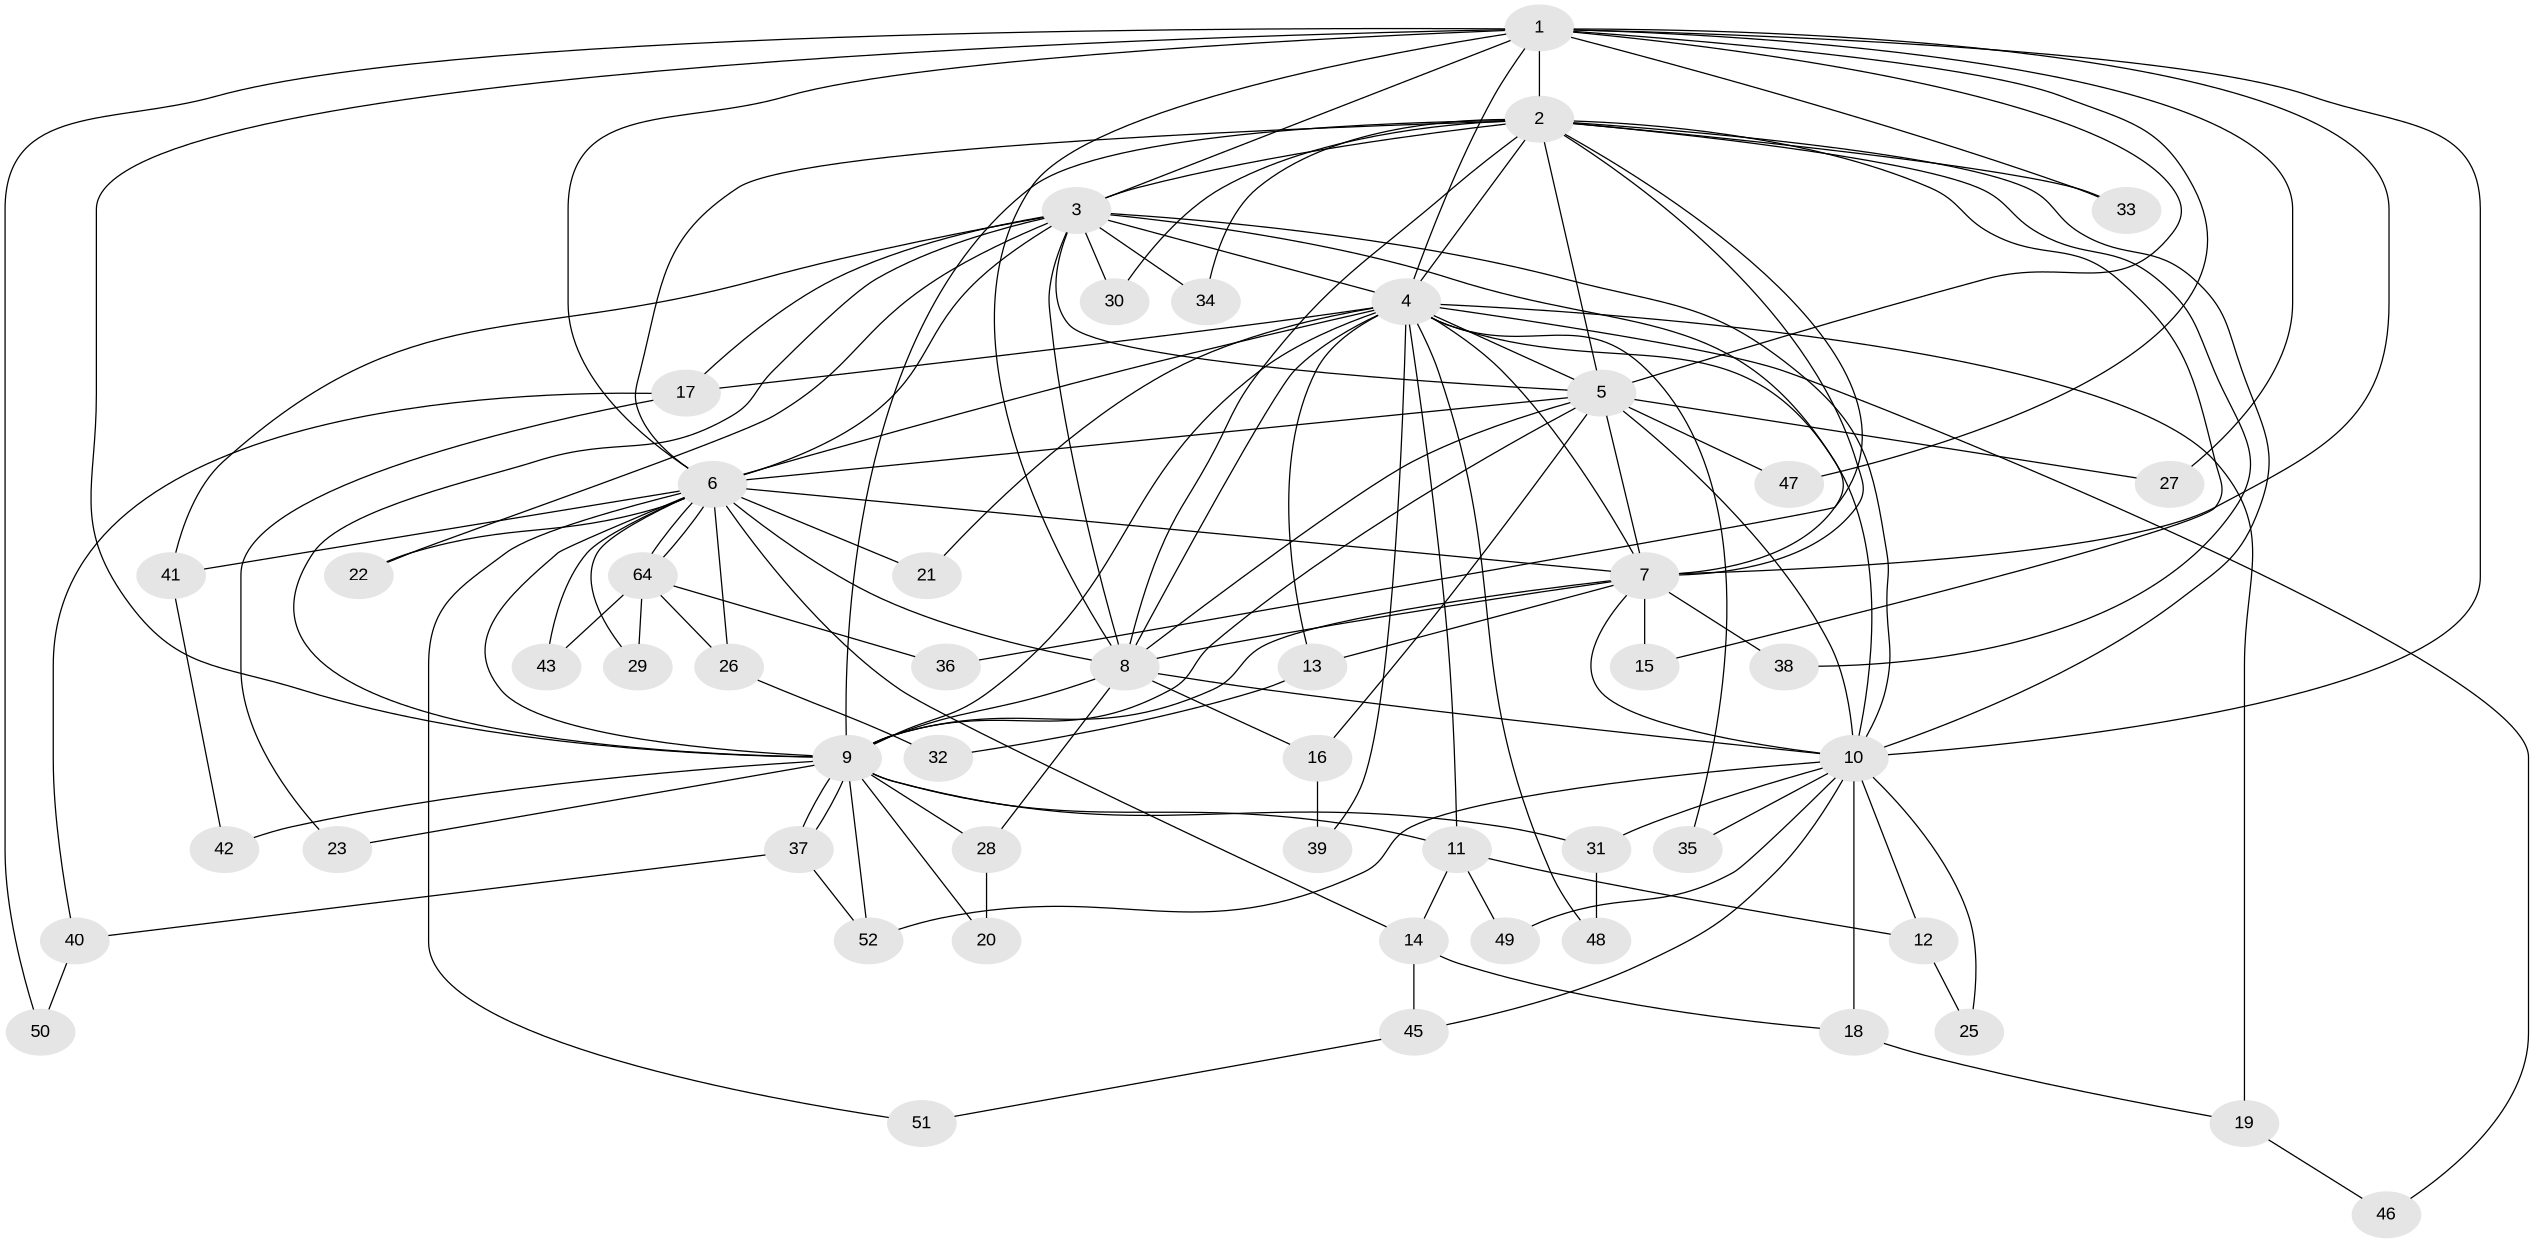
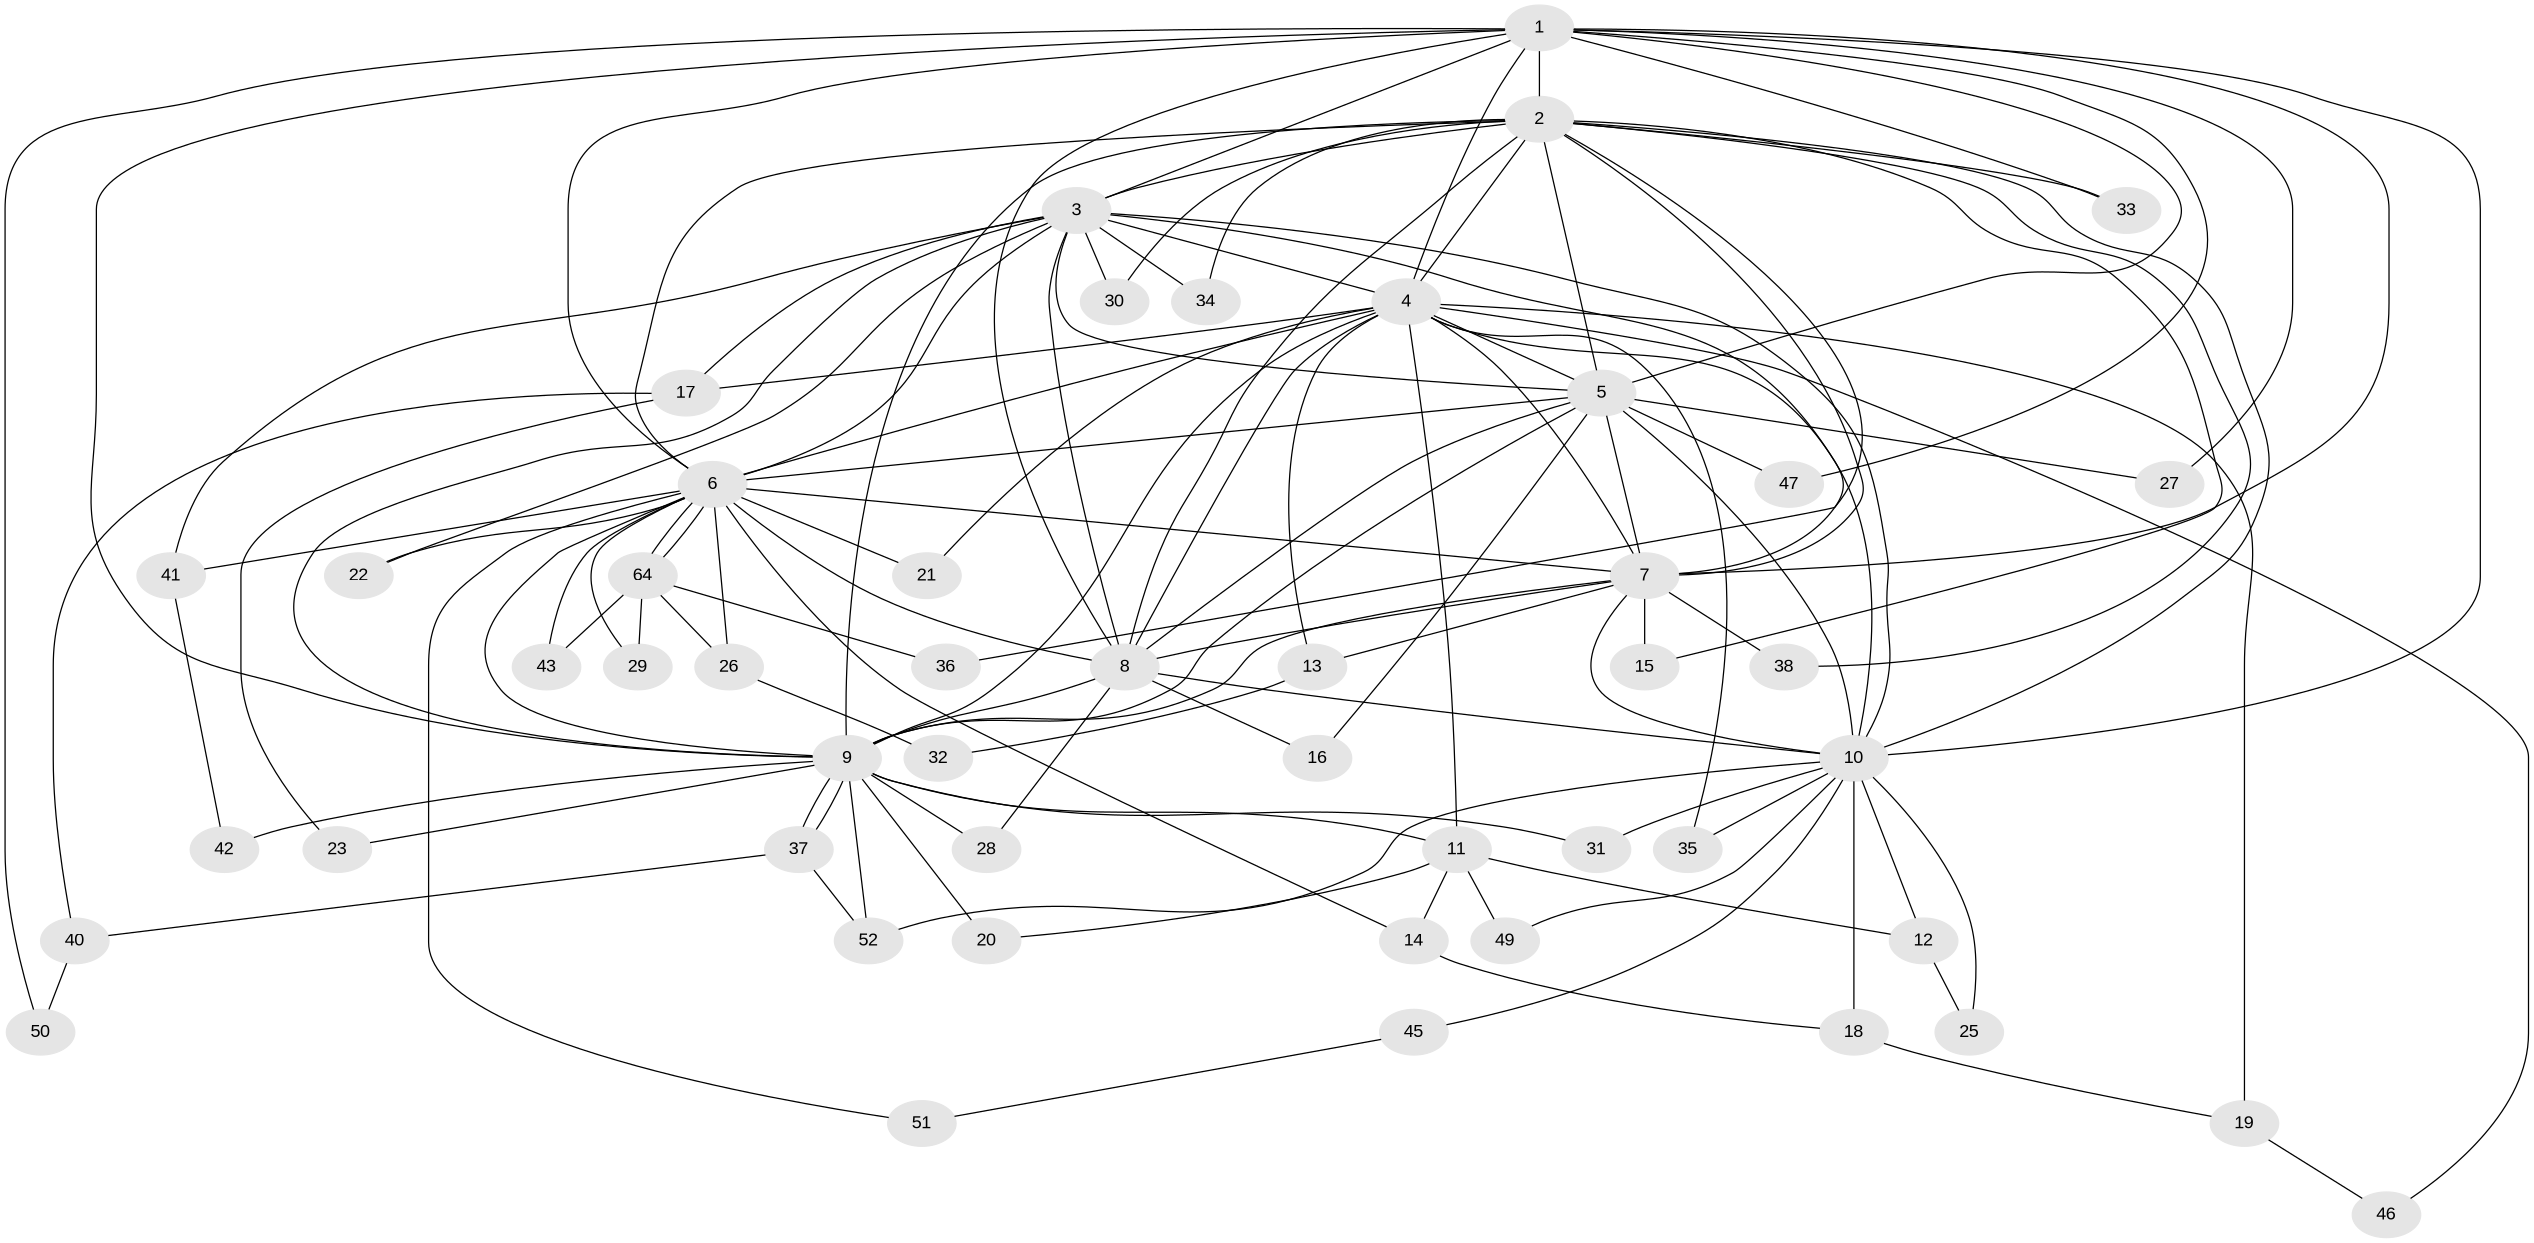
node "39": removed
edge "28" -- "20": now "11" -- "20"
node "48": removed
edge "14" -- "45": removed
